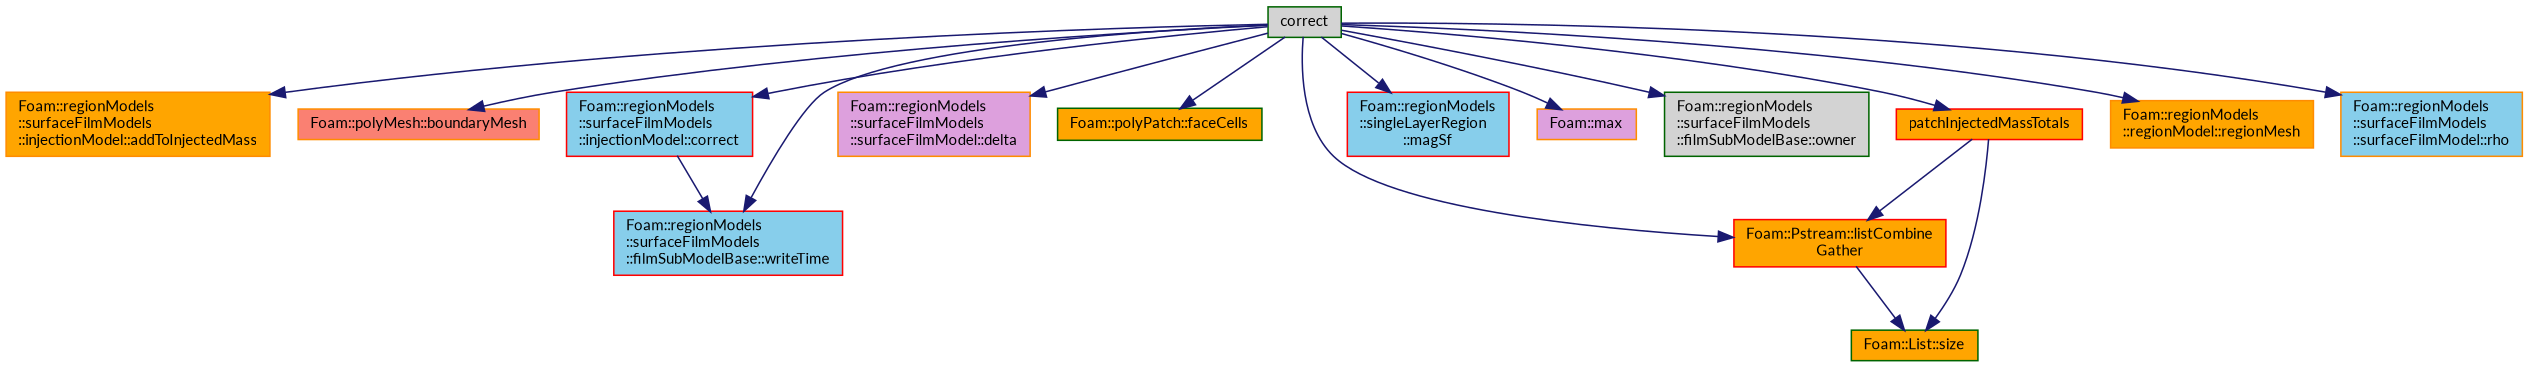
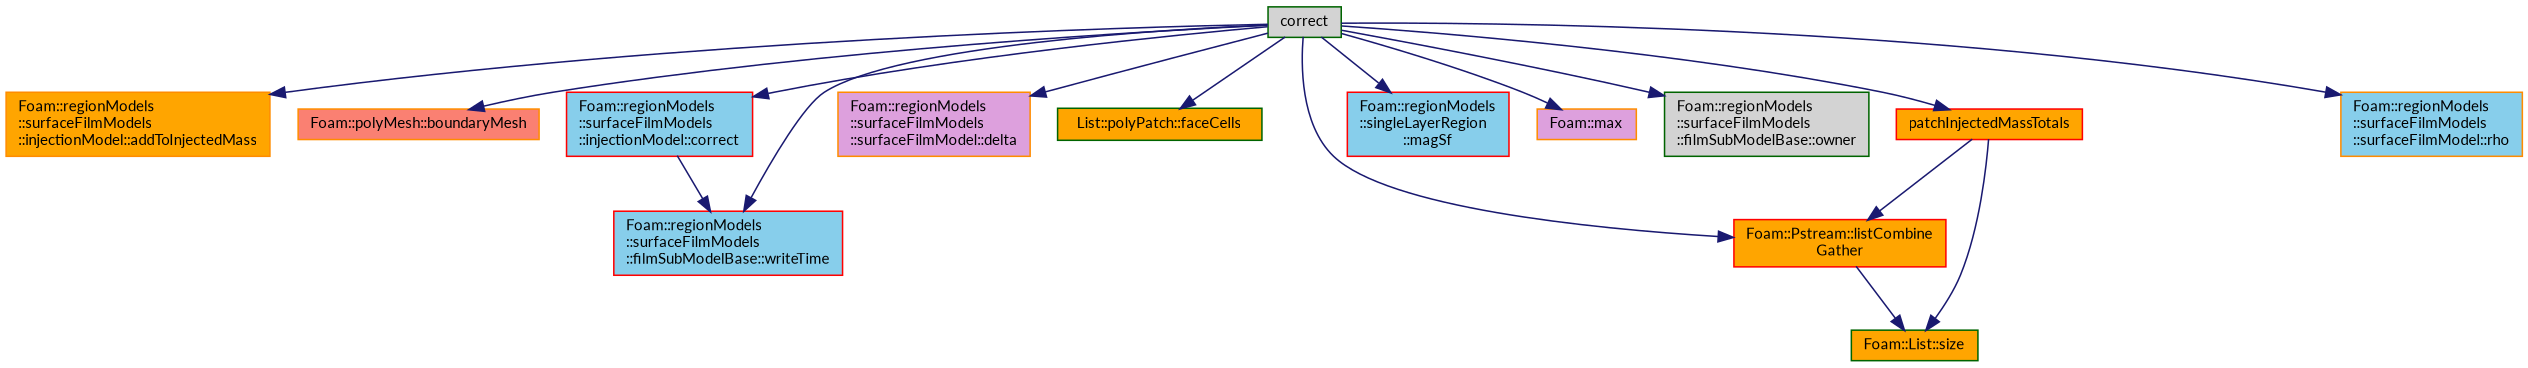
node "Foam::polyPatch::faceCells": label "Foam::polyPatch::faceCells" -> "List::polyPatch::faceCells"
node "Foam::regionModels ::regionModel::regionMesh": removed
